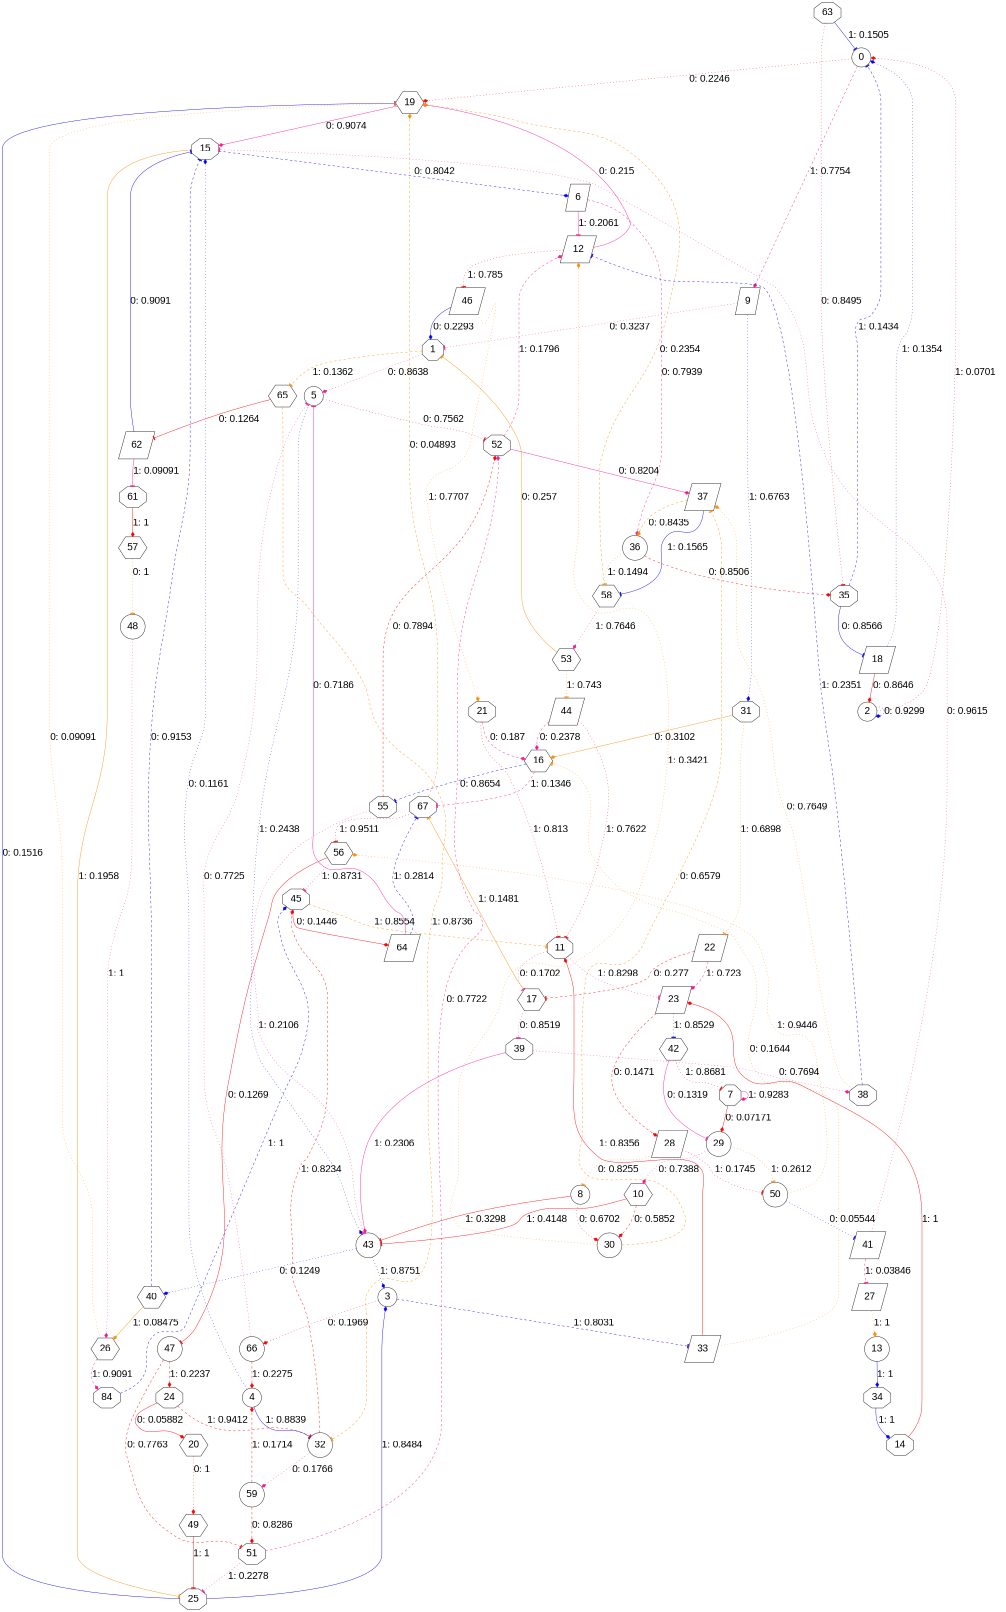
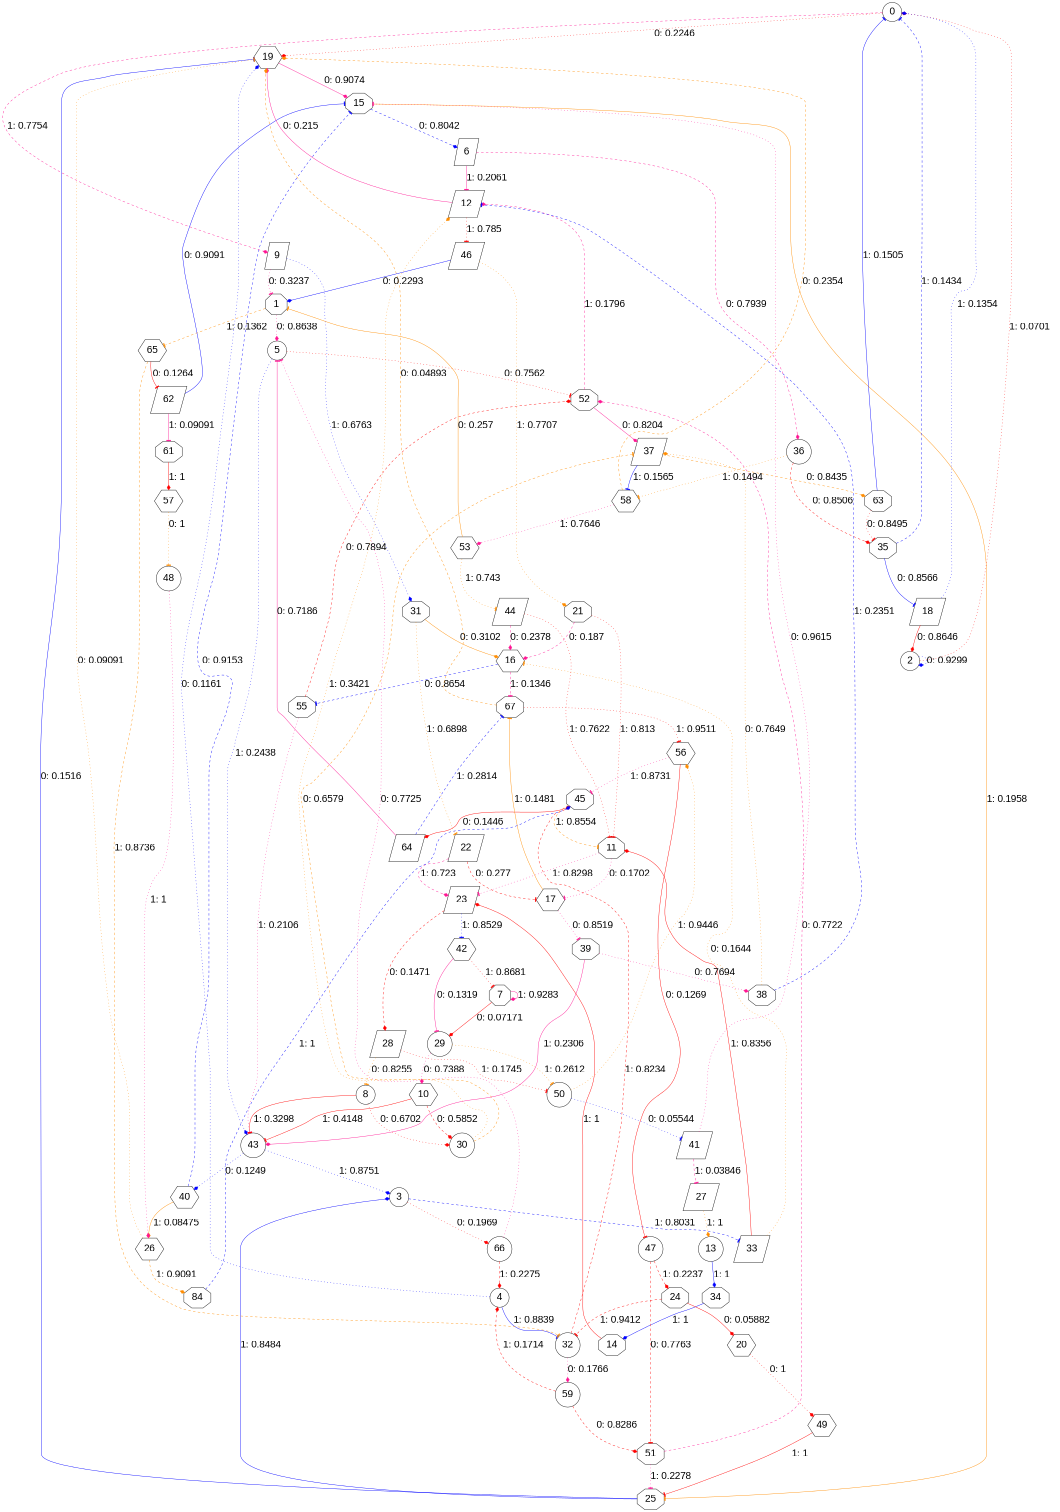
edge "37" -> "36": now "37" -> "63"
edge "4" -> "15": now "4" -> "19"
edge "26" -> "84": color deeppink -> darkorange
